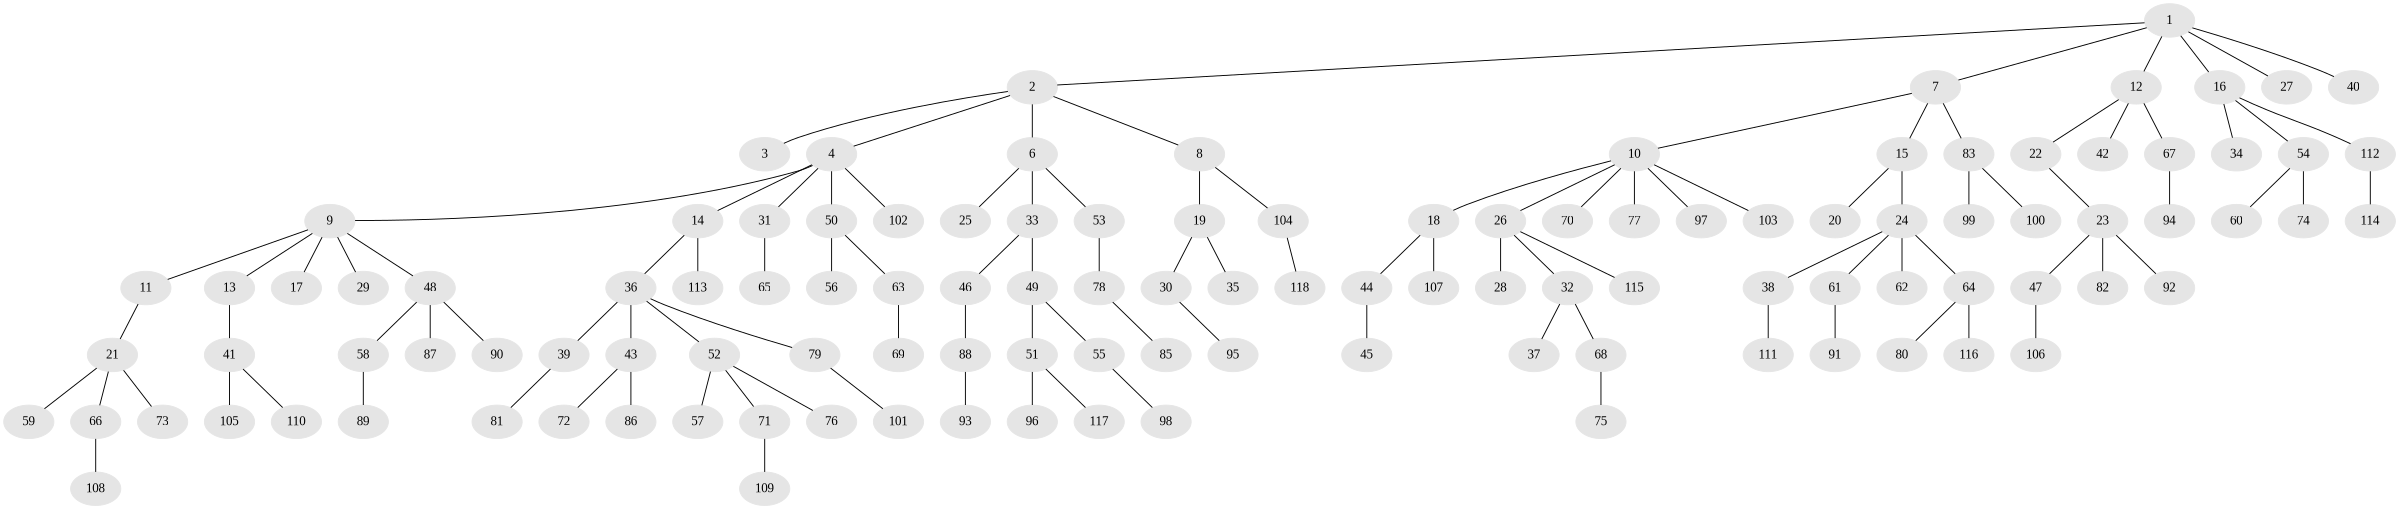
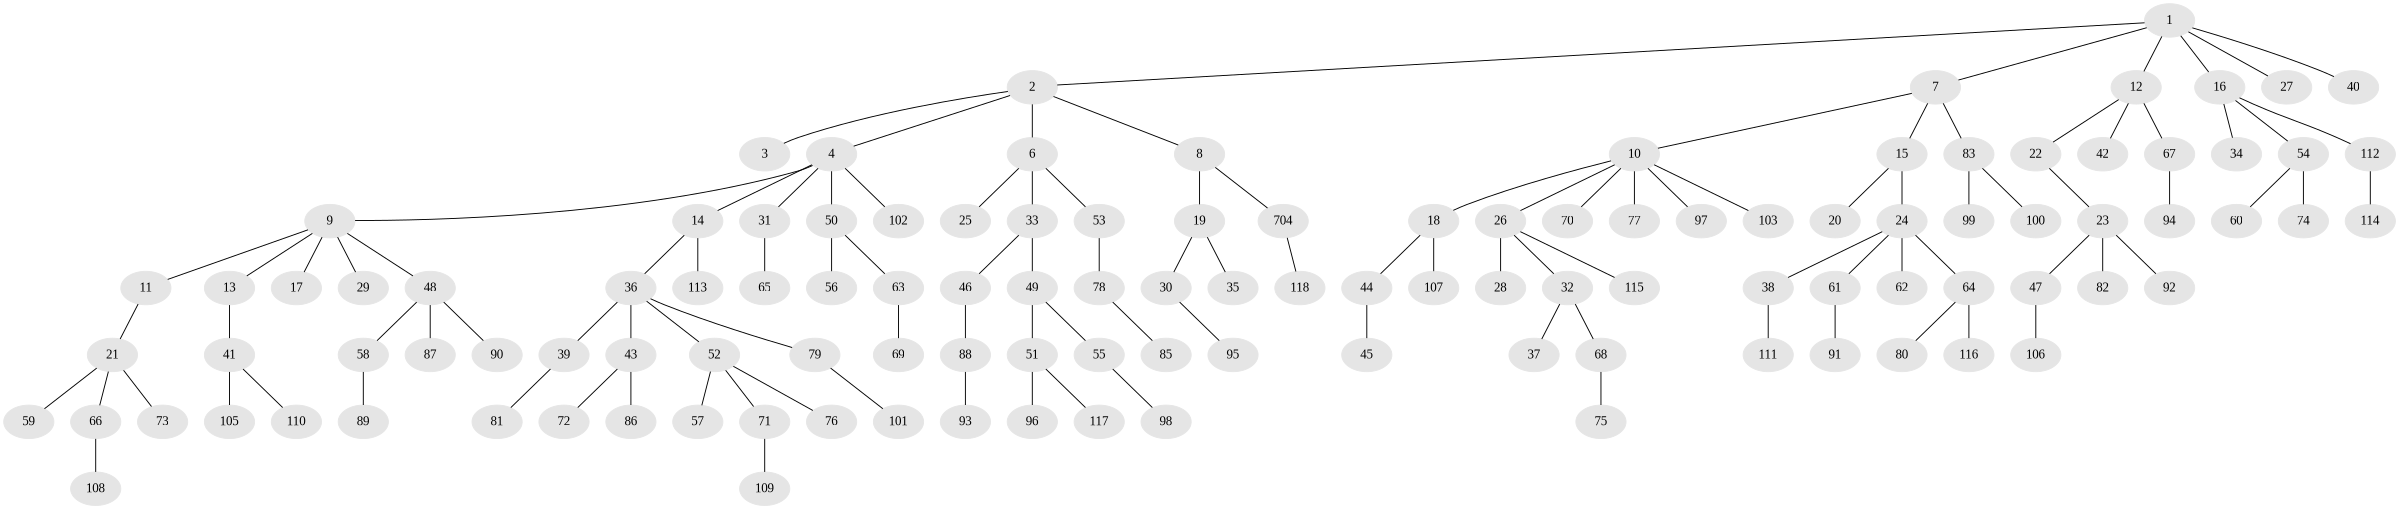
node "104": label "104" -> "704"
